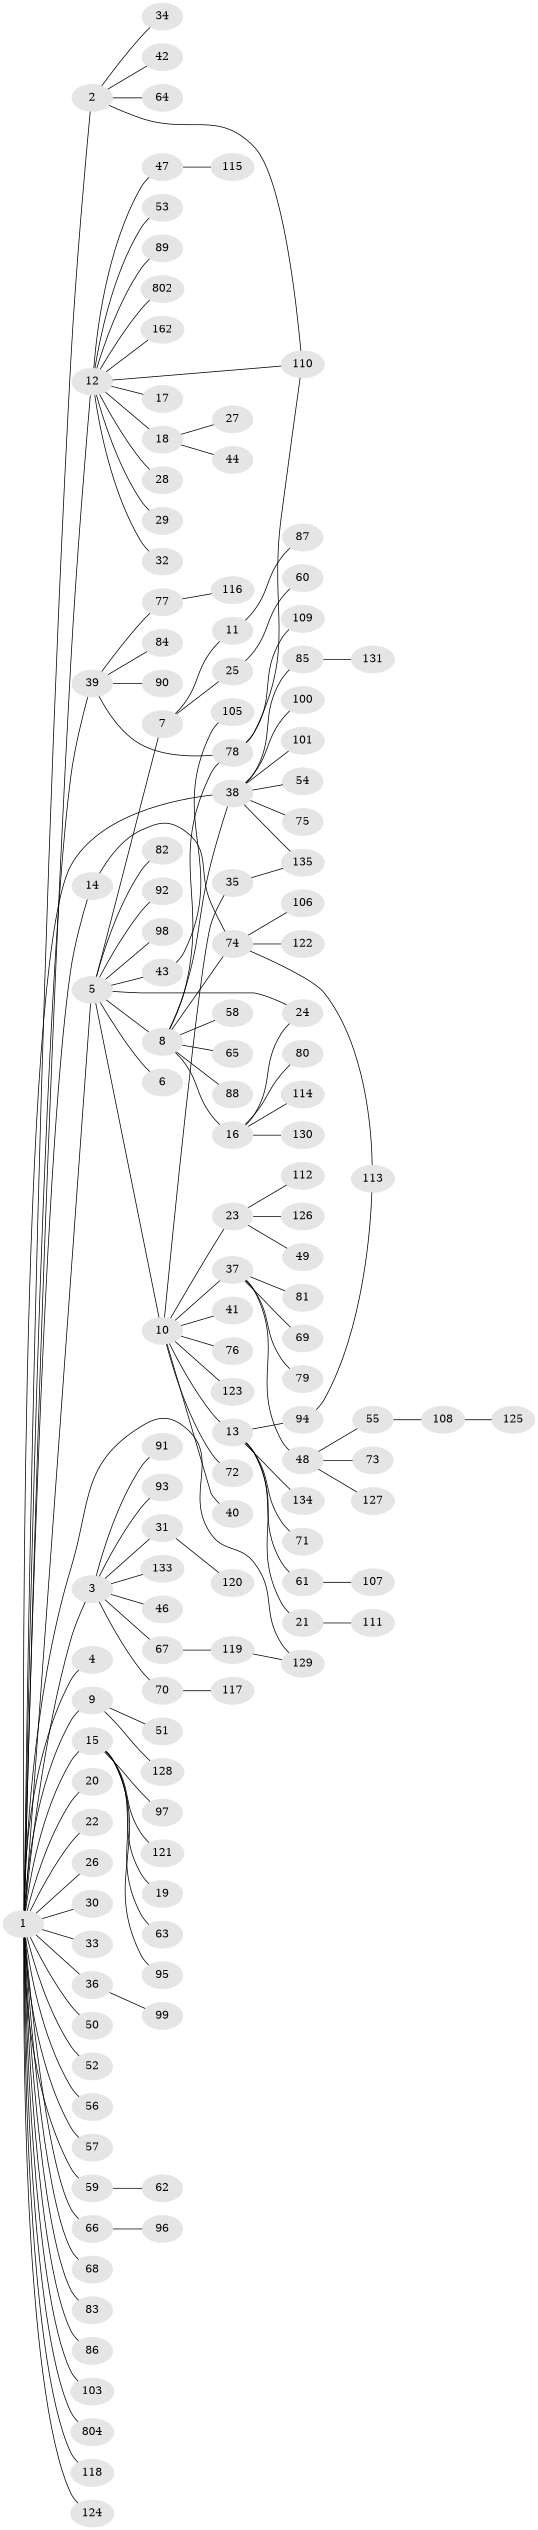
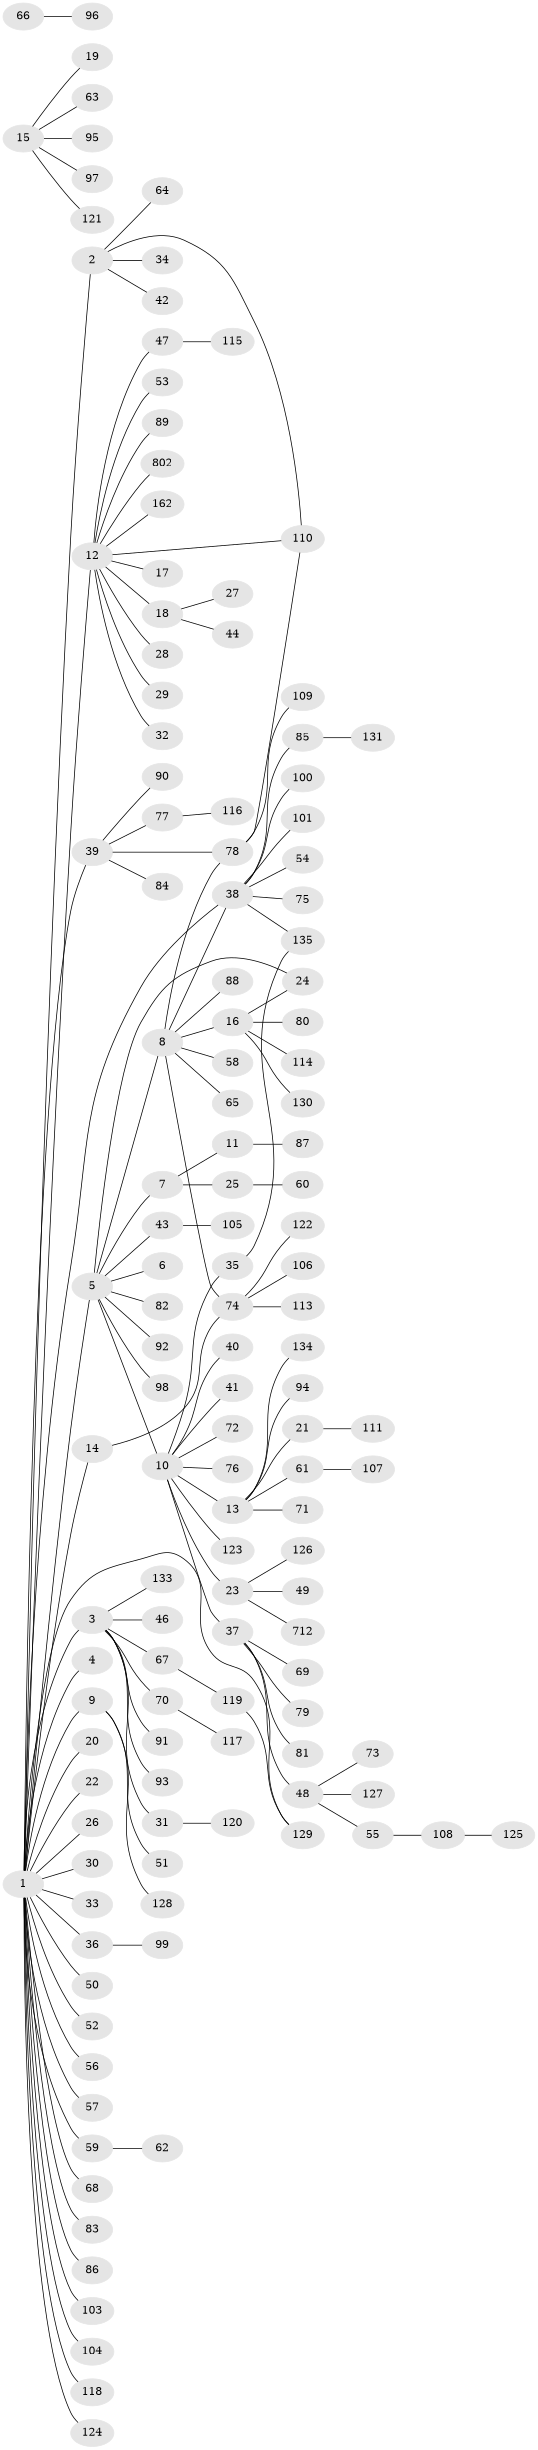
node "112": label "112" -> "712"
edge "113" -- "94": removed
edge "15" -- "1": removed
edge "1" -- "66": removed
node "804": label "804" -> "104"
